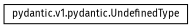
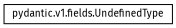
node "pydantic.v1.pydantic.UndefinedType": label "pydantic.v1.pydantic.UndefinedType" -> "pydantic.v1.fields.UndefinedType"
